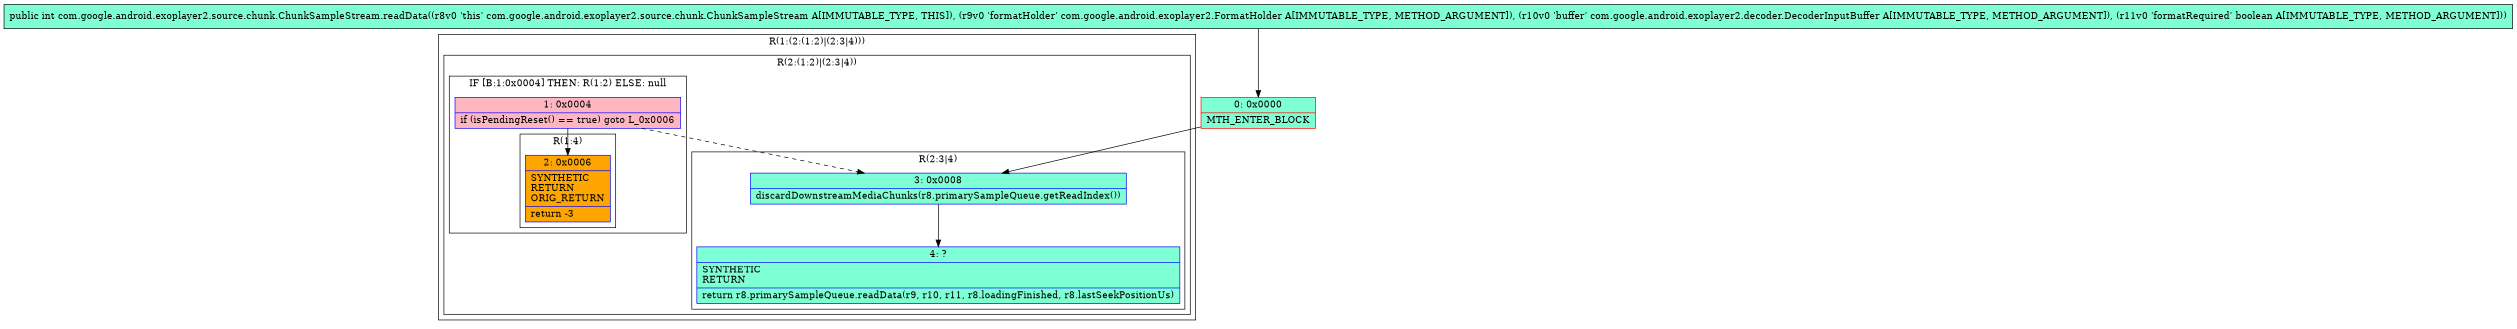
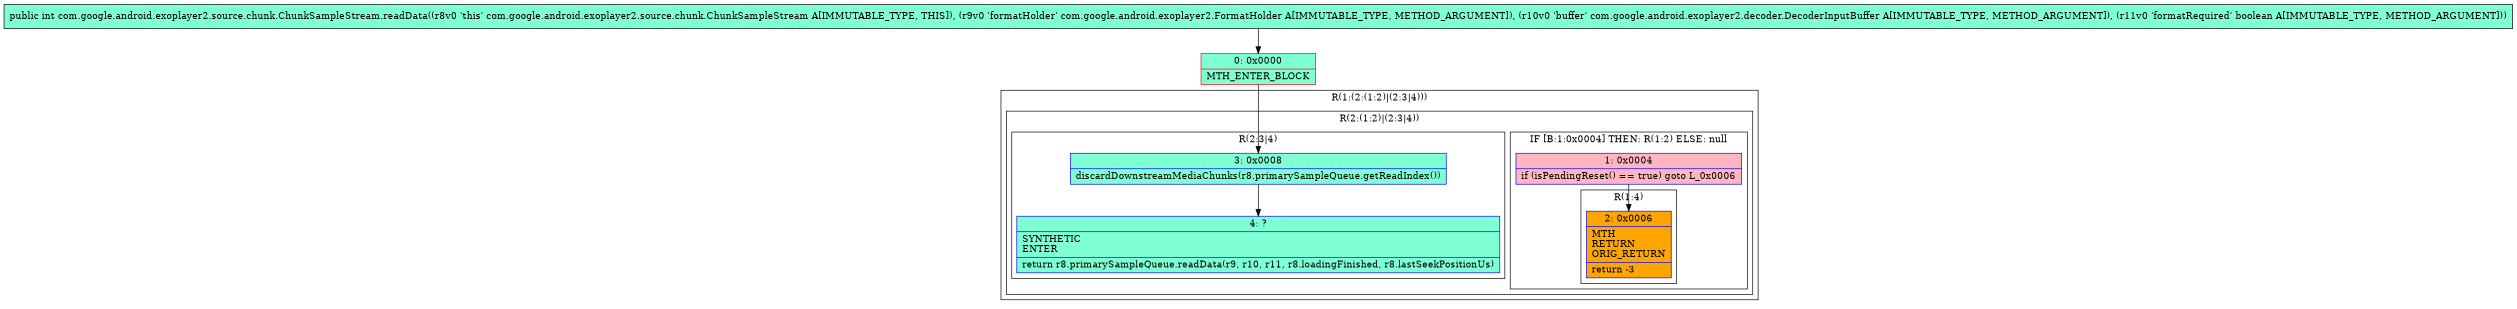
edge "1: 0x0004" -> "3: 0x0008": removed
node "2: 0x0006": text "SYNTHETIC" -> "MTH"
node "4: ?": text "RETURN" -> "ENTER"
